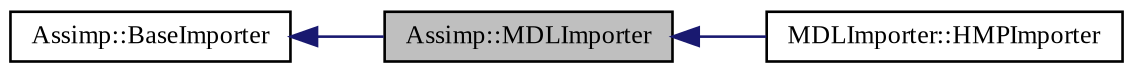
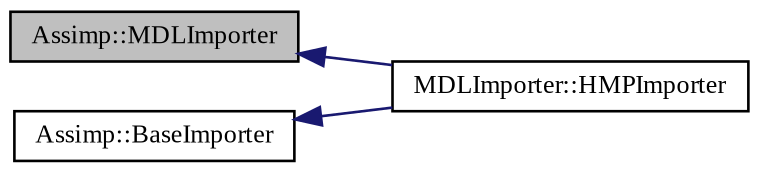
edge "Assimp::MDLImporter" -> "Assimp::BaseImporter": now "MDLImporter::HMPImporter" -> "Assimp::BaseImporter"
